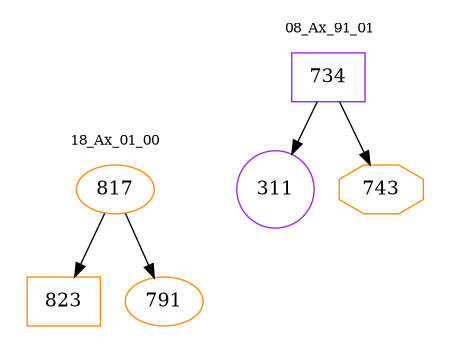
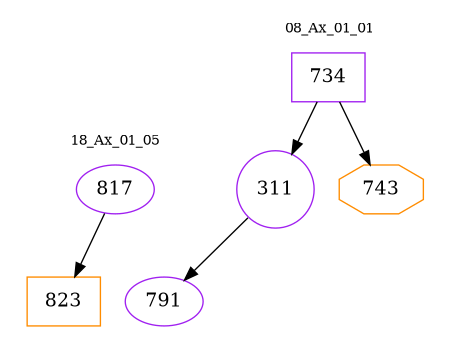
cluster "08_Ax_91_01": label "08_Ax_91_01" -> "08_Ax_01_01"
cluster "18_Ax_01_00": label "18_Ax_01_00" -> "18_Ax_01_05"
node "817": color darkorange -> purple
edge "817" -> "791": now "311" -> "791"
node "791": color darkorange -> purple
